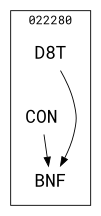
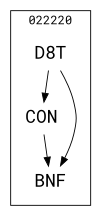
cluster "022280": label "022280" -> "022220"
edge "D8T" -> "CON": added
